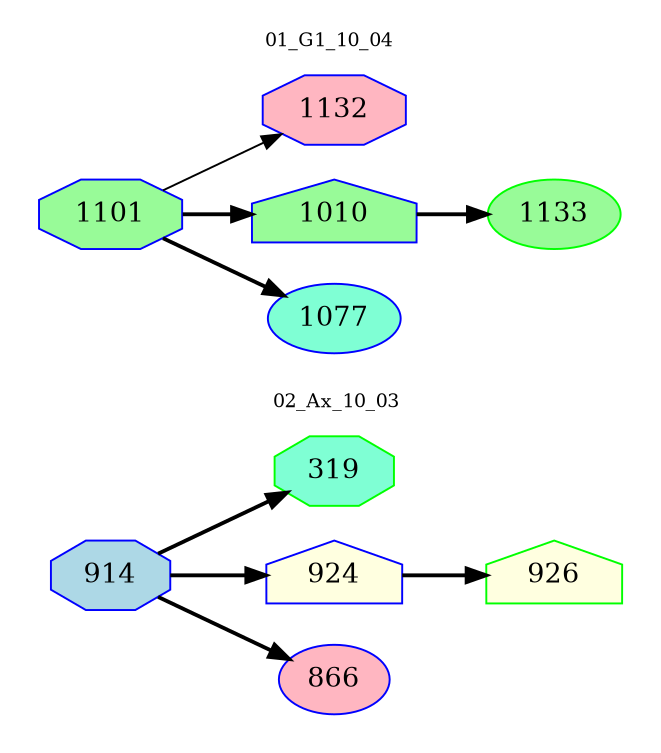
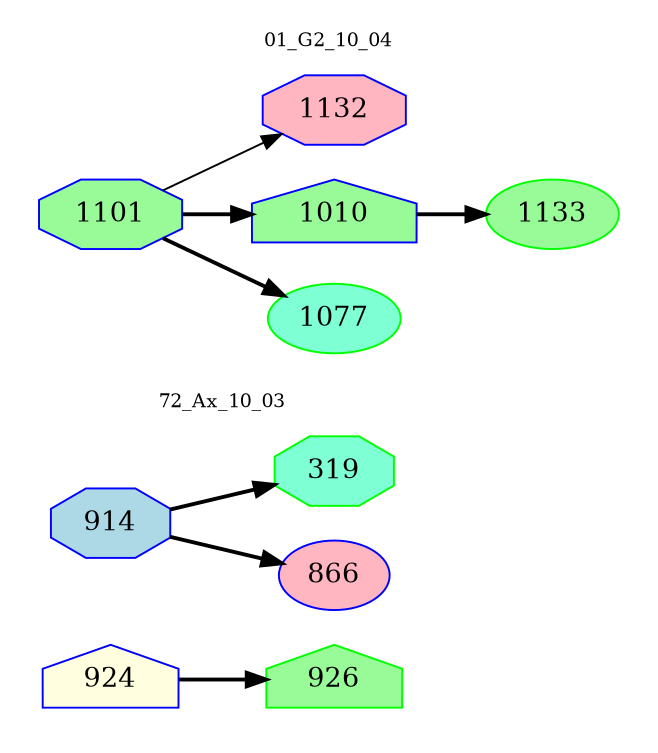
cluster "01_G1_10_04": label "01_G1_10_04" -> "01_G2_10_04"
node "1077": color blue -> green
cluster "02_Ax_10_03": label "02_Ax_10_03" -> "72_Ax_10_03"
edge "914" -> "924": removed
node "926": fillcolor lightyellow -> palegreen
